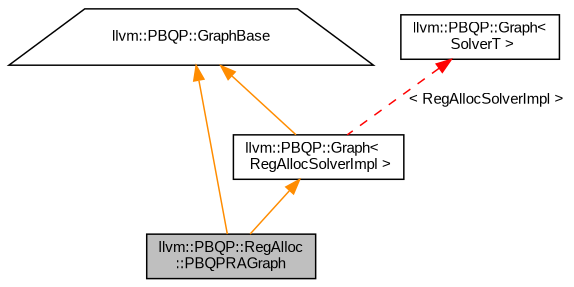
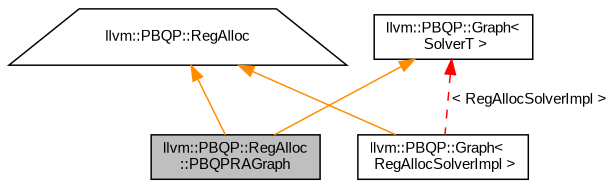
node "llvm::PBQP::GraphBase": label "llvm::PBQP::GraphBase" -> "llvm::PBQP::RegAlloc"
edge "llvm::PBQP::RegAlloc ::PBQPRAGraph" -> "llvm::PBQP::Graph< RegAllocSolverImpl >": now "llvm::PBQP::RegAlloc ::PBQPRAGraph" -> "llvm::PBQP::Graph< SolverT >"
